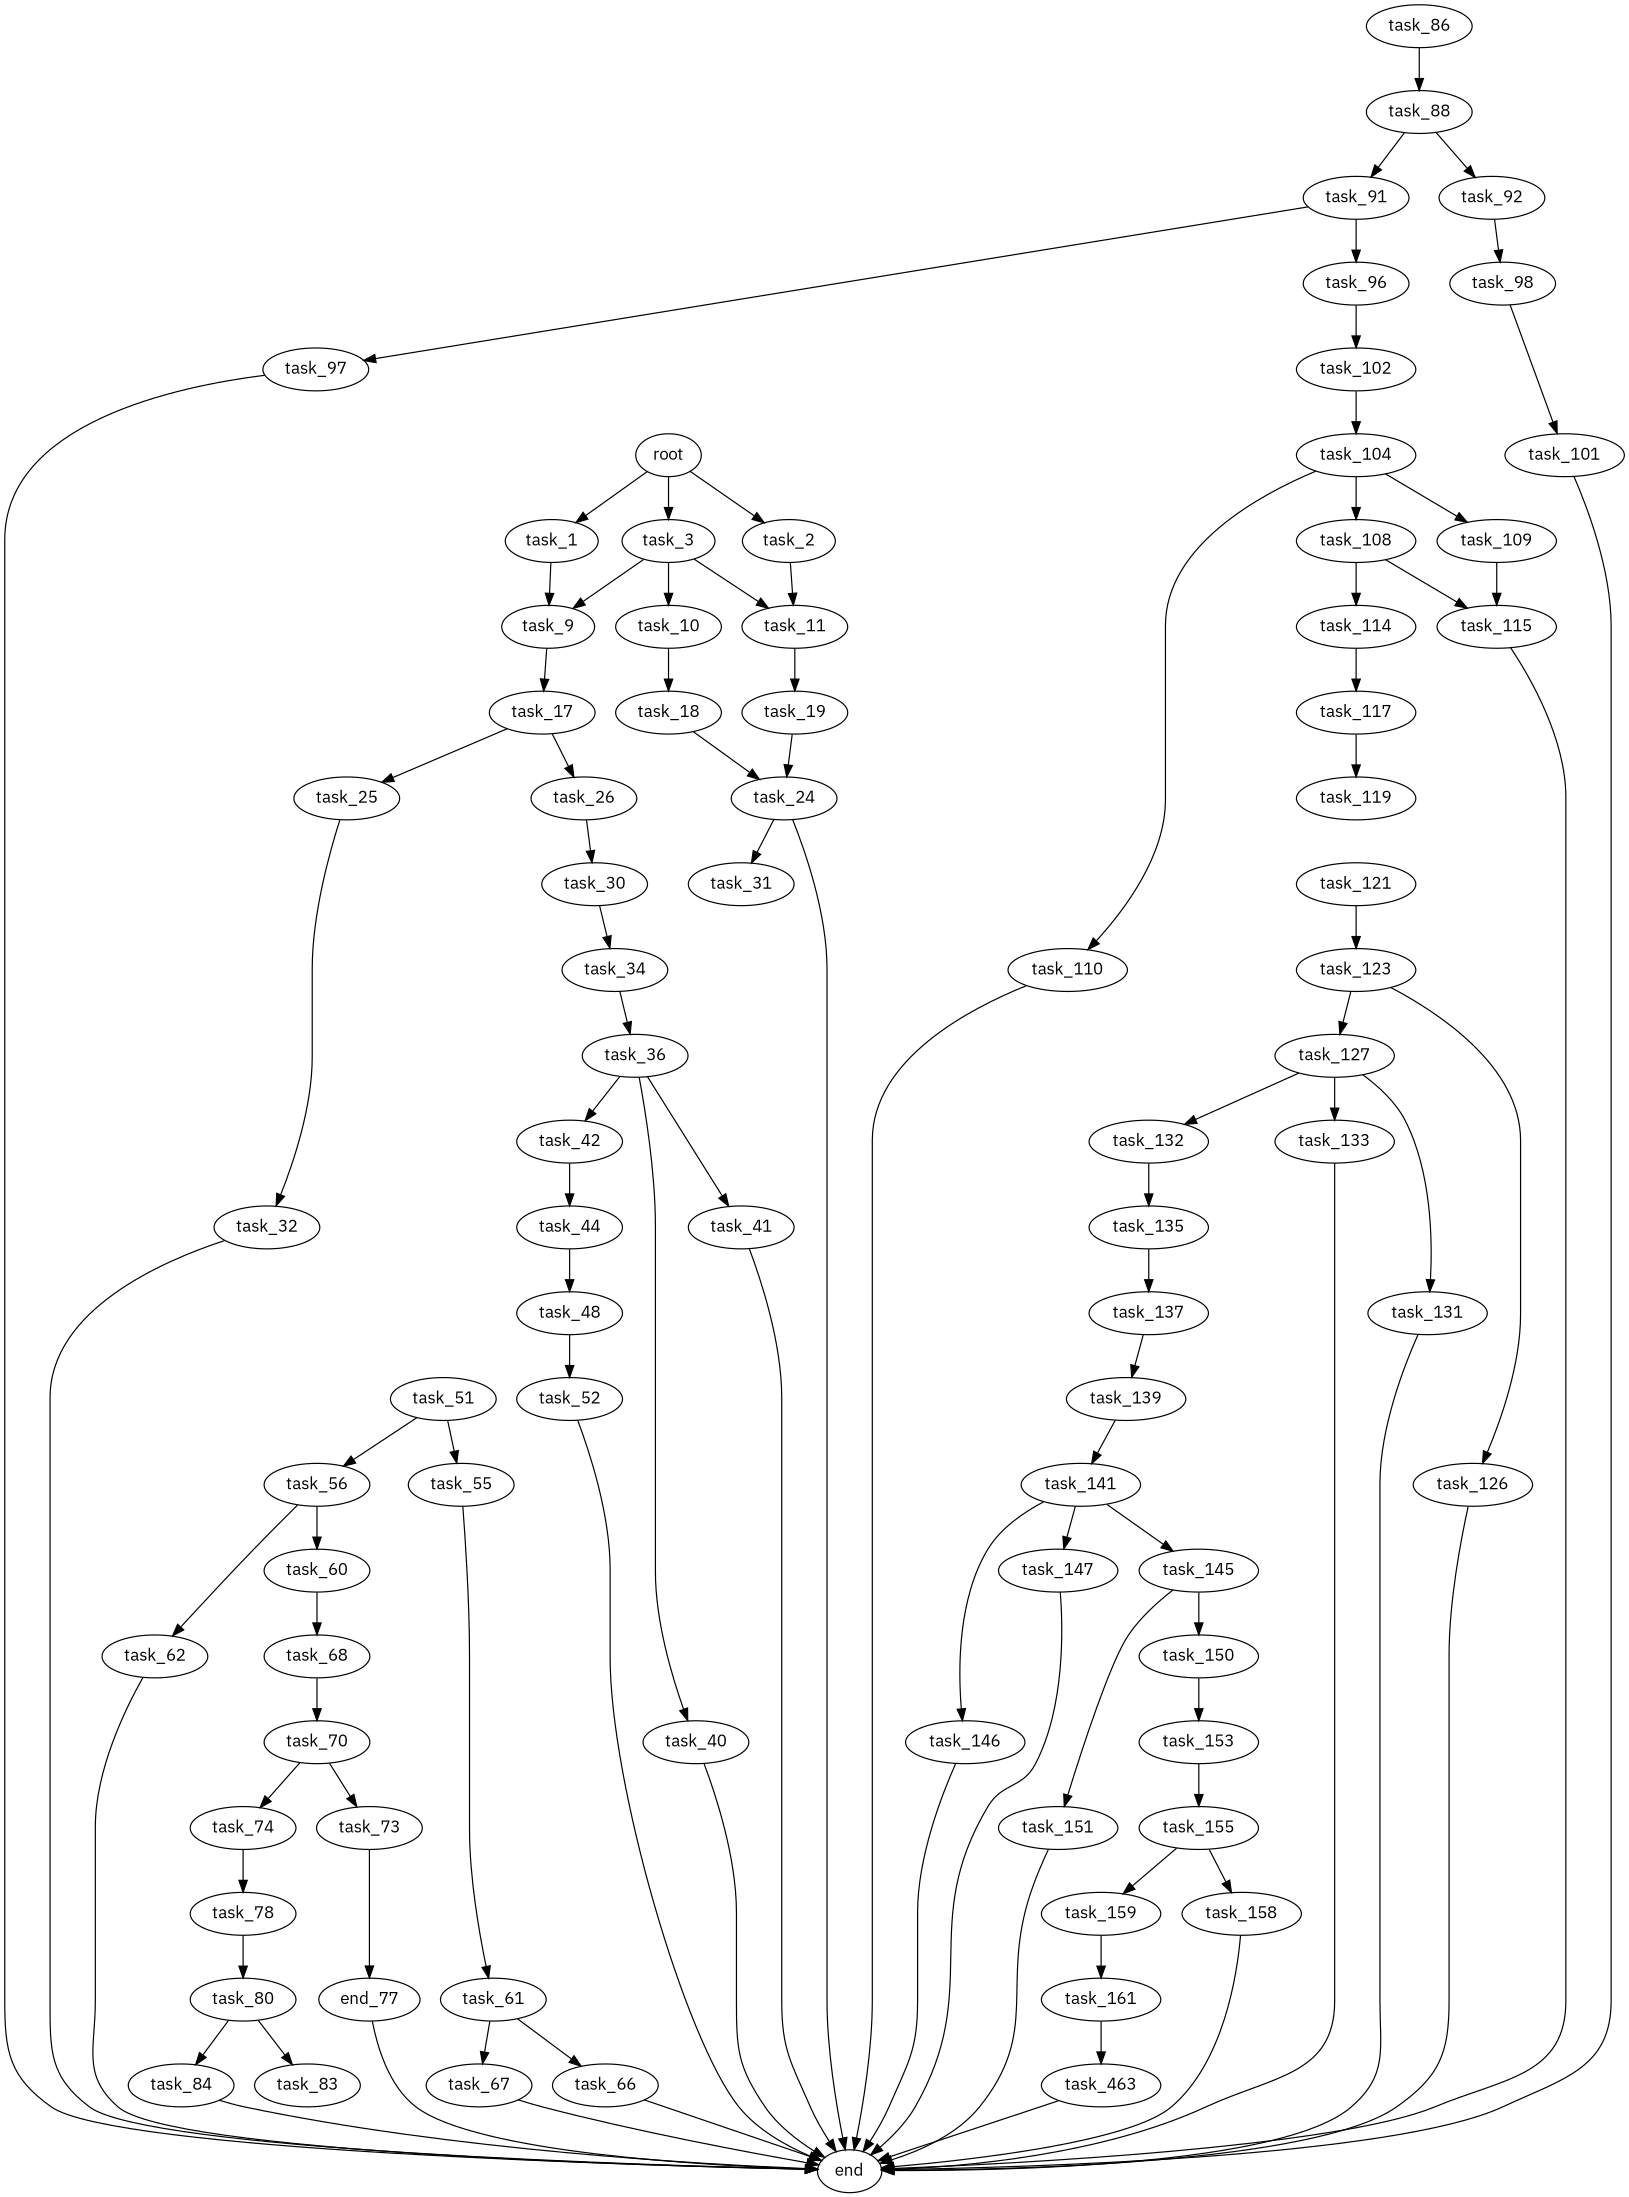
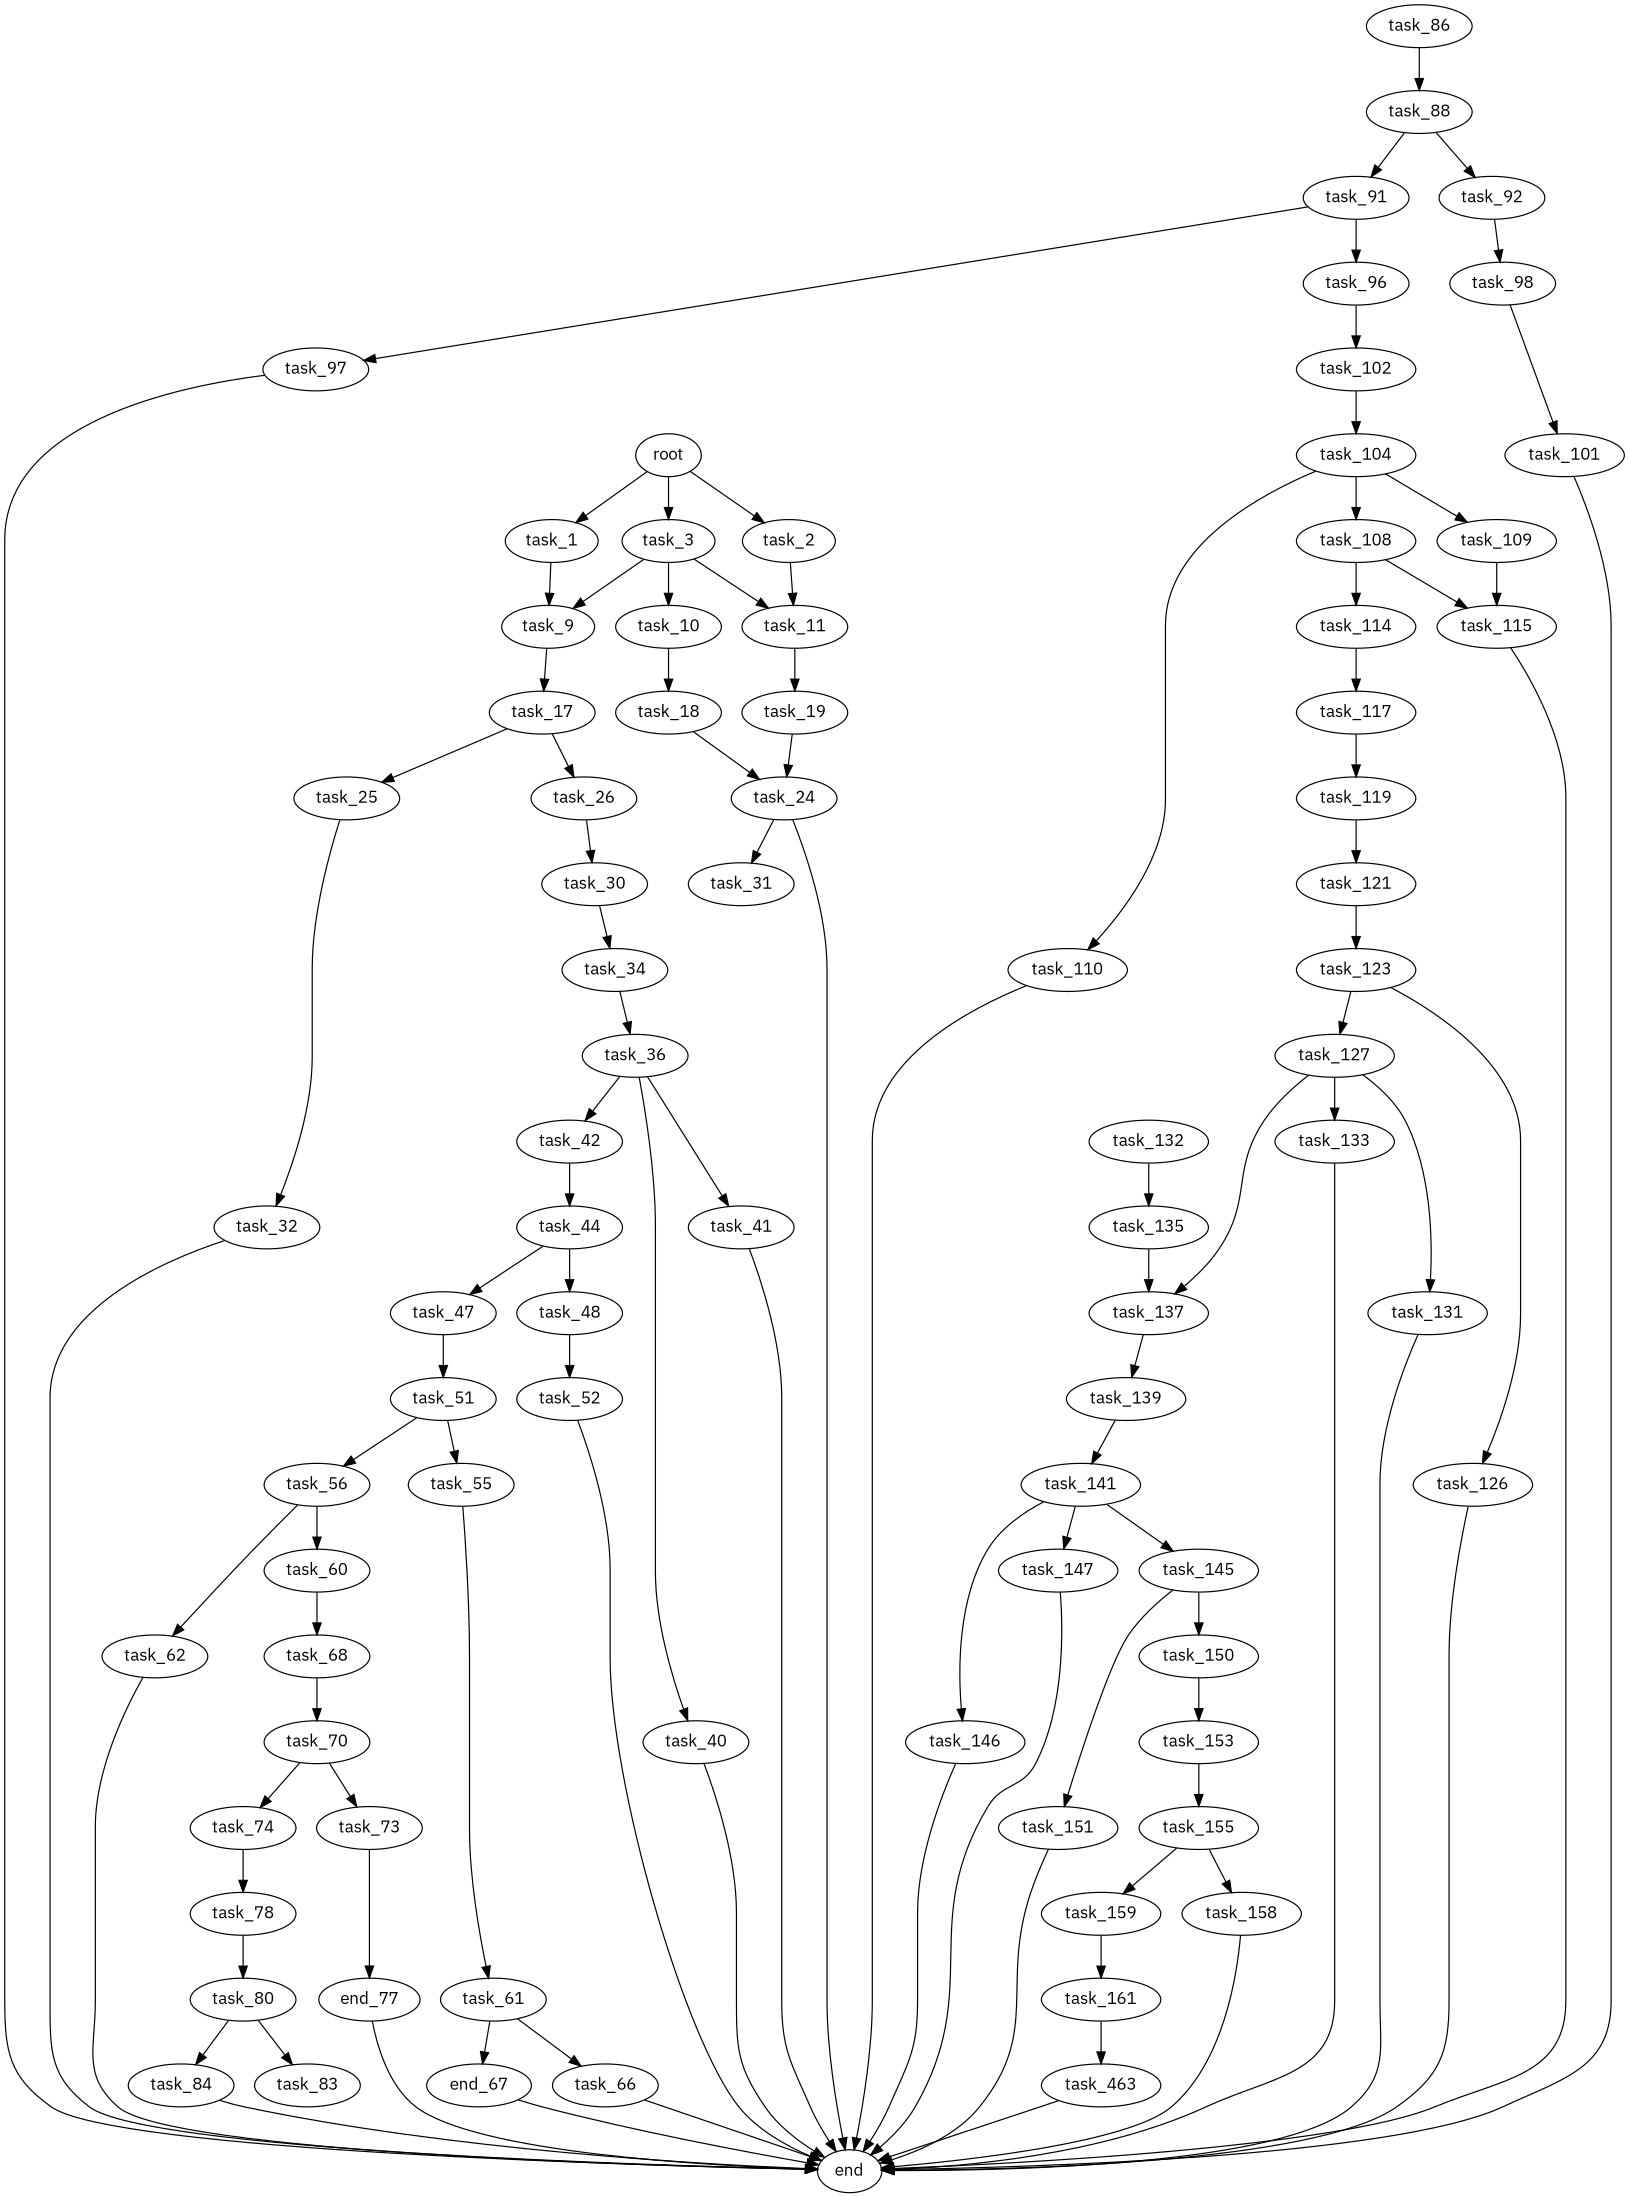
edge "task_119" -> "task_121": added
edge "task_127" -> "task_132": now "task_127" -> "task_137"
node "task_47": added
node "task_67": label "task_67" -> "end_67"
